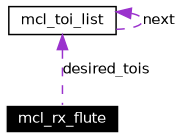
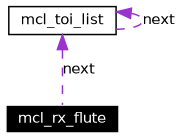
edge "mcl_rx_flute" -> "mcl_toi_list": label "desired_tois" -> "next"
